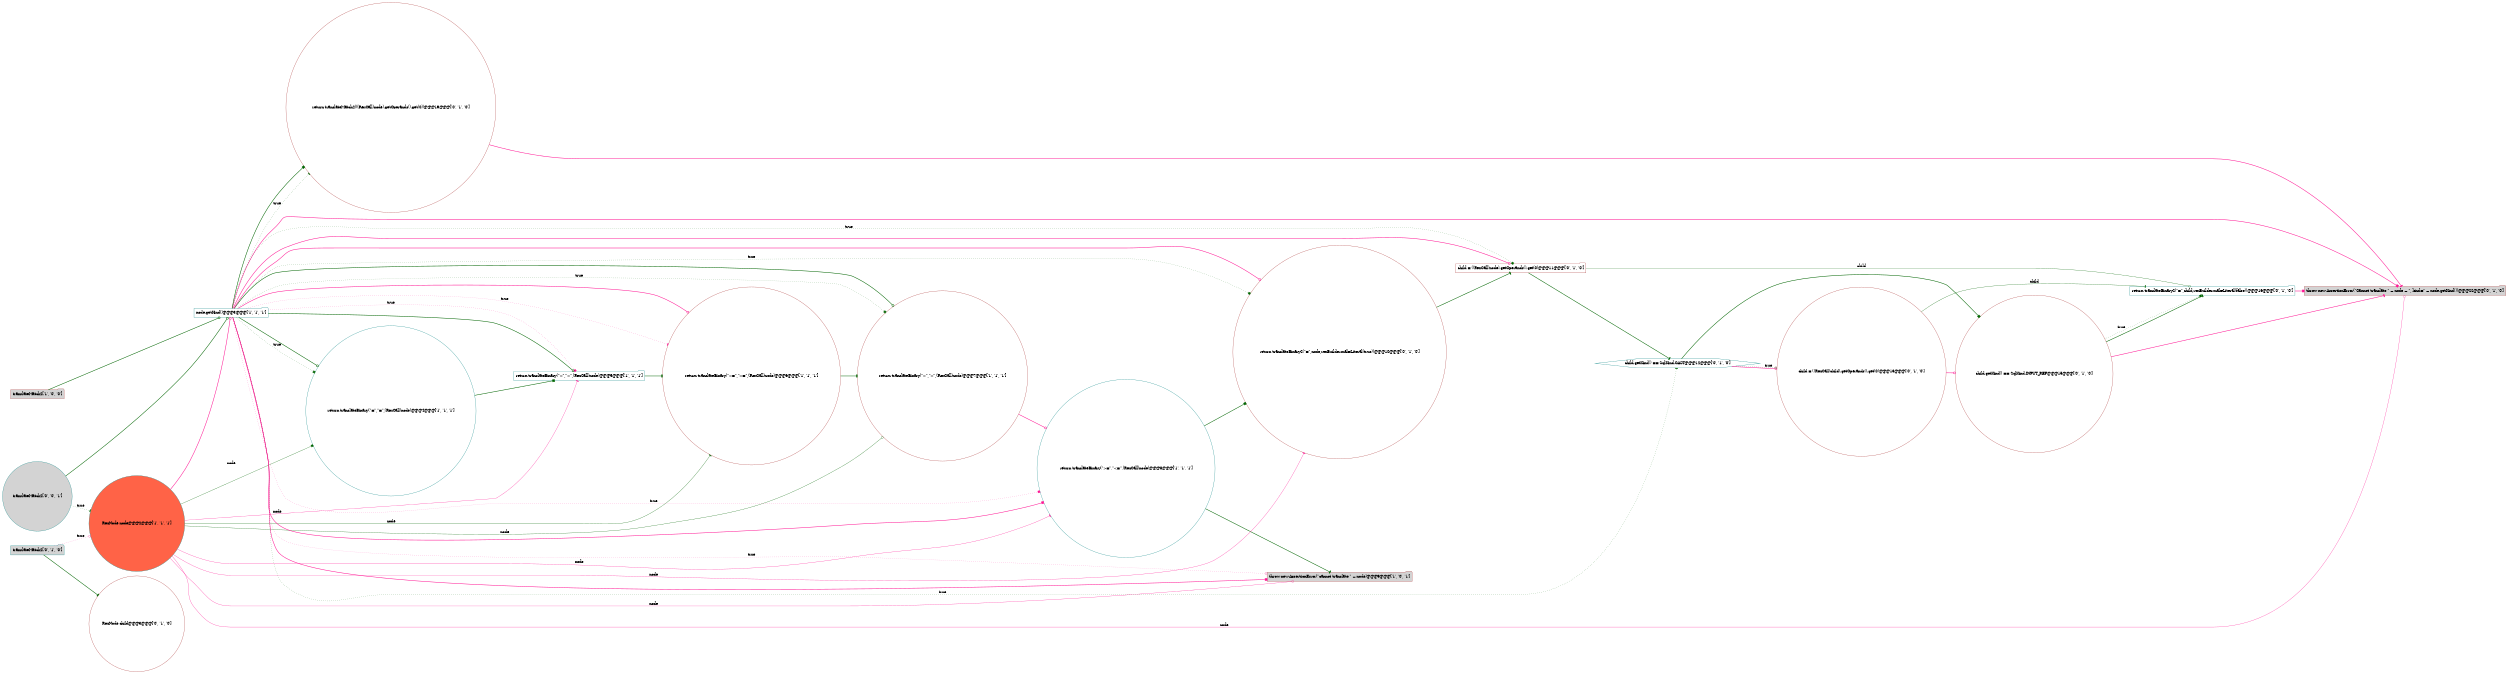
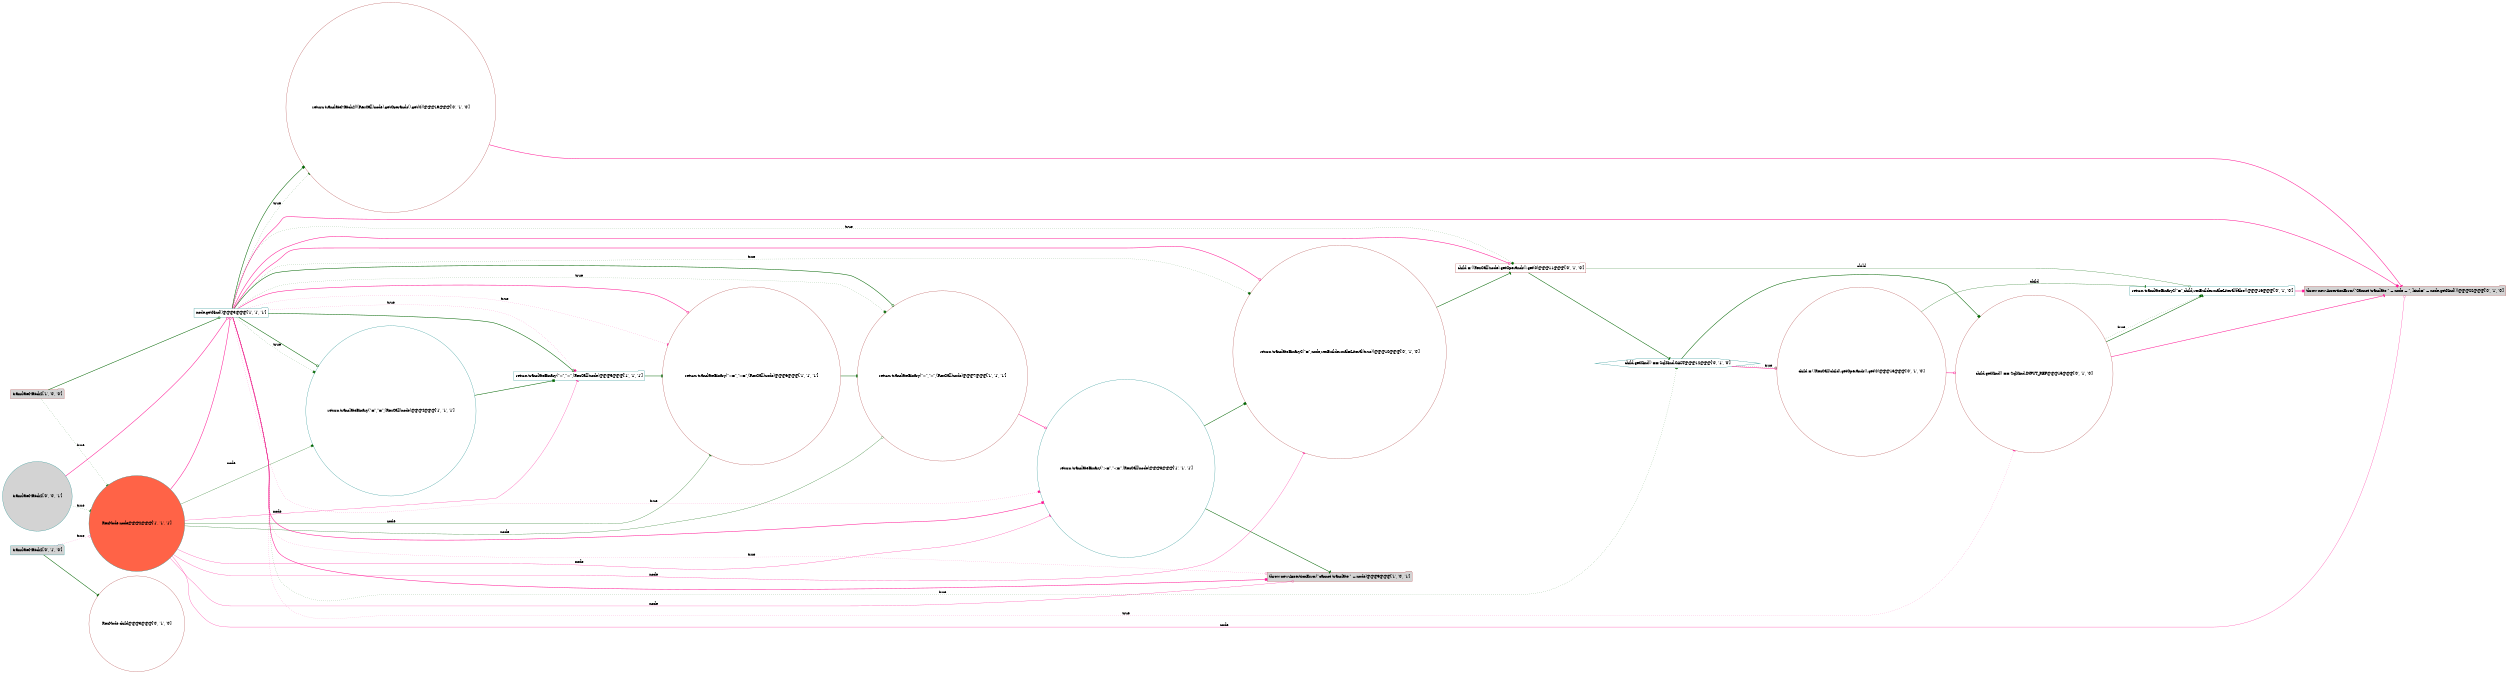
edge "translateMatch2['0', '0', '1']" -> "node.getKind()@@@3@@@['1', '1', '1']": color darkgreen -> deeppink
edge "translateMatch2['1', '0', '0']" -> "RexNode node@@@2@@@['1', '1', '1']": added, label "true"
edge "node.getKind()@@@3@@@['1', '1', '1']" -> "child.getKind() == SqlKind.INPUT_REF@@@15@@@['0', '1', '0']": added, label "true"
